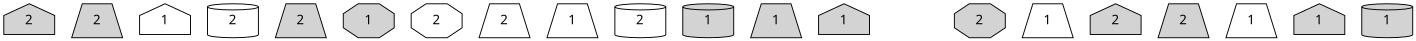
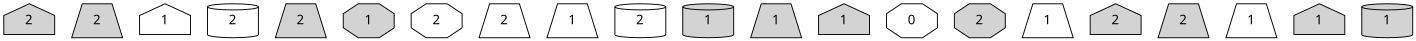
node "0": added
